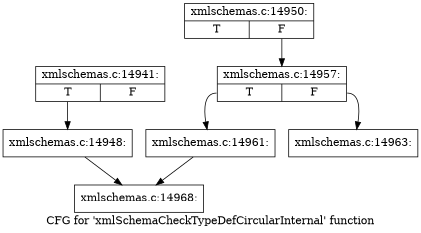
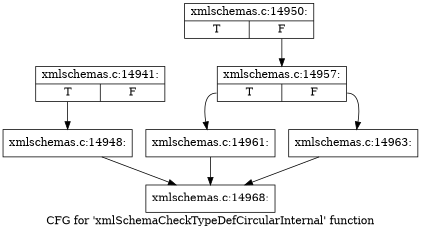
edge "xmlschemas.c:14963:" -> "xmlschemas.c:14968:": added
